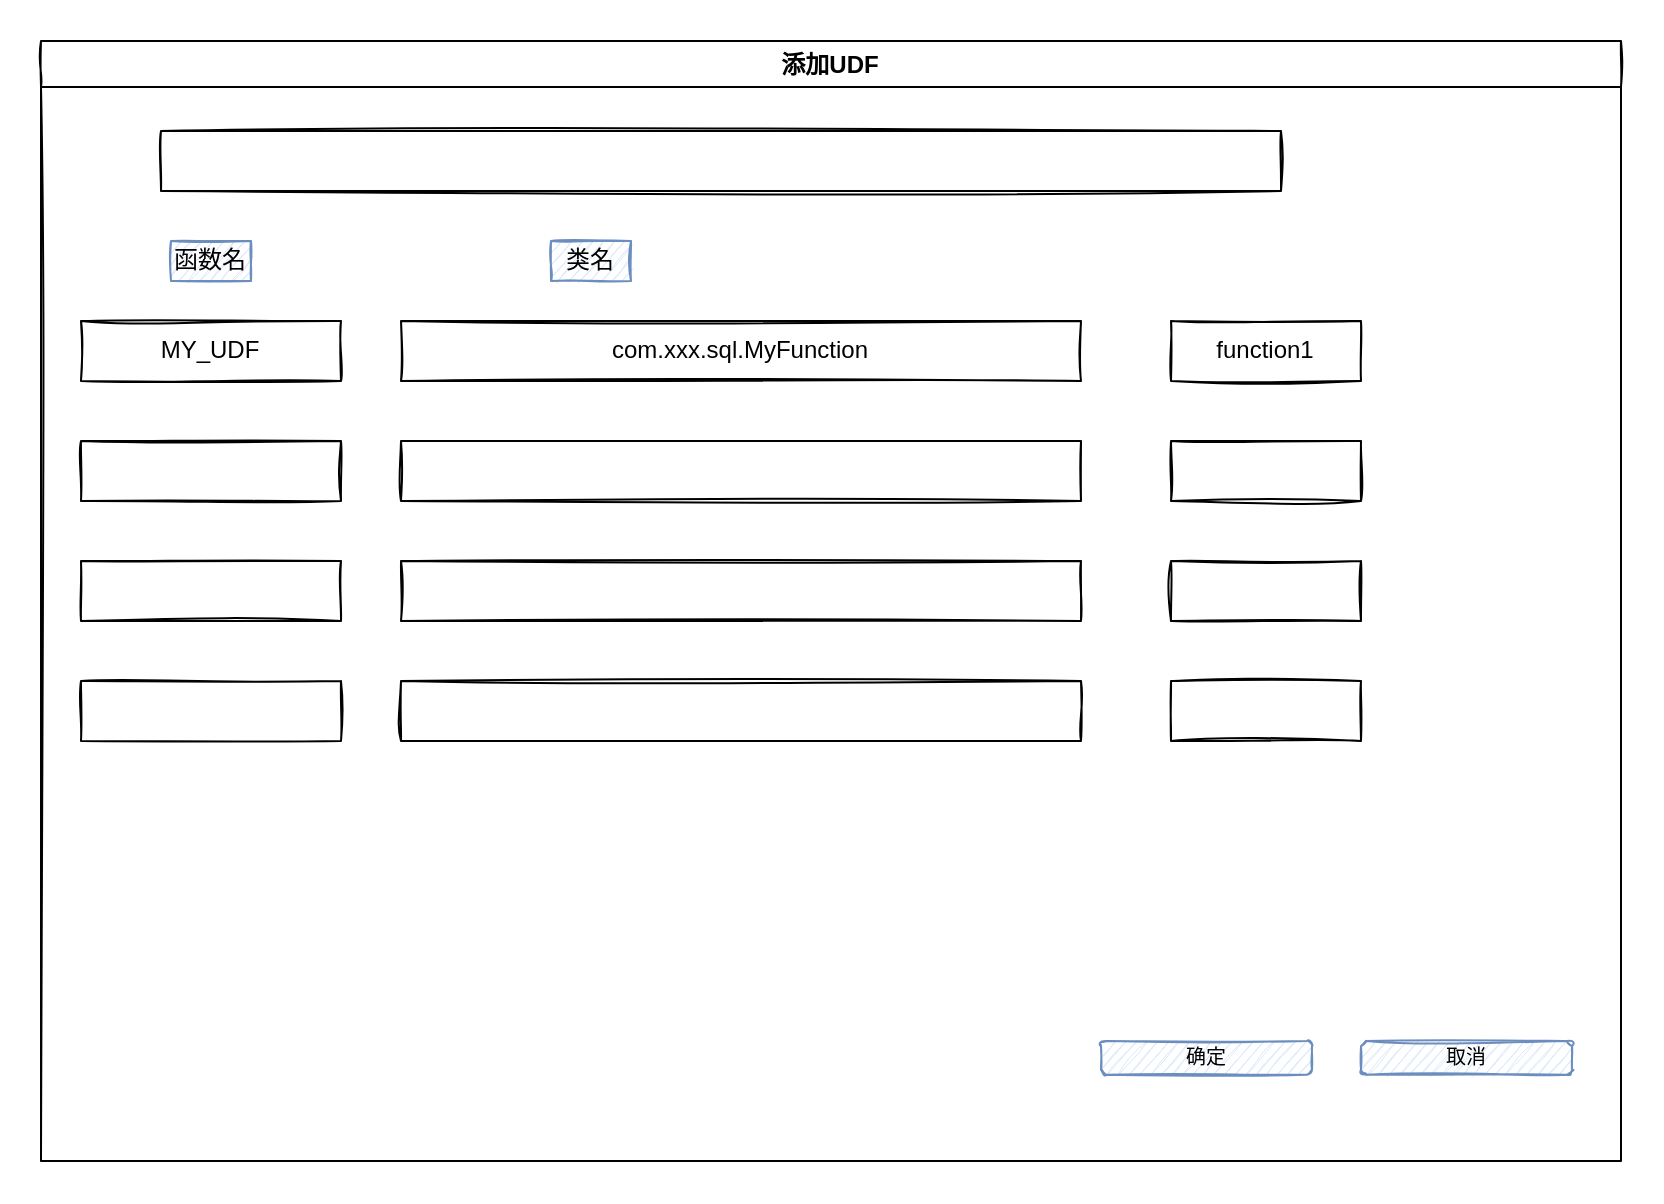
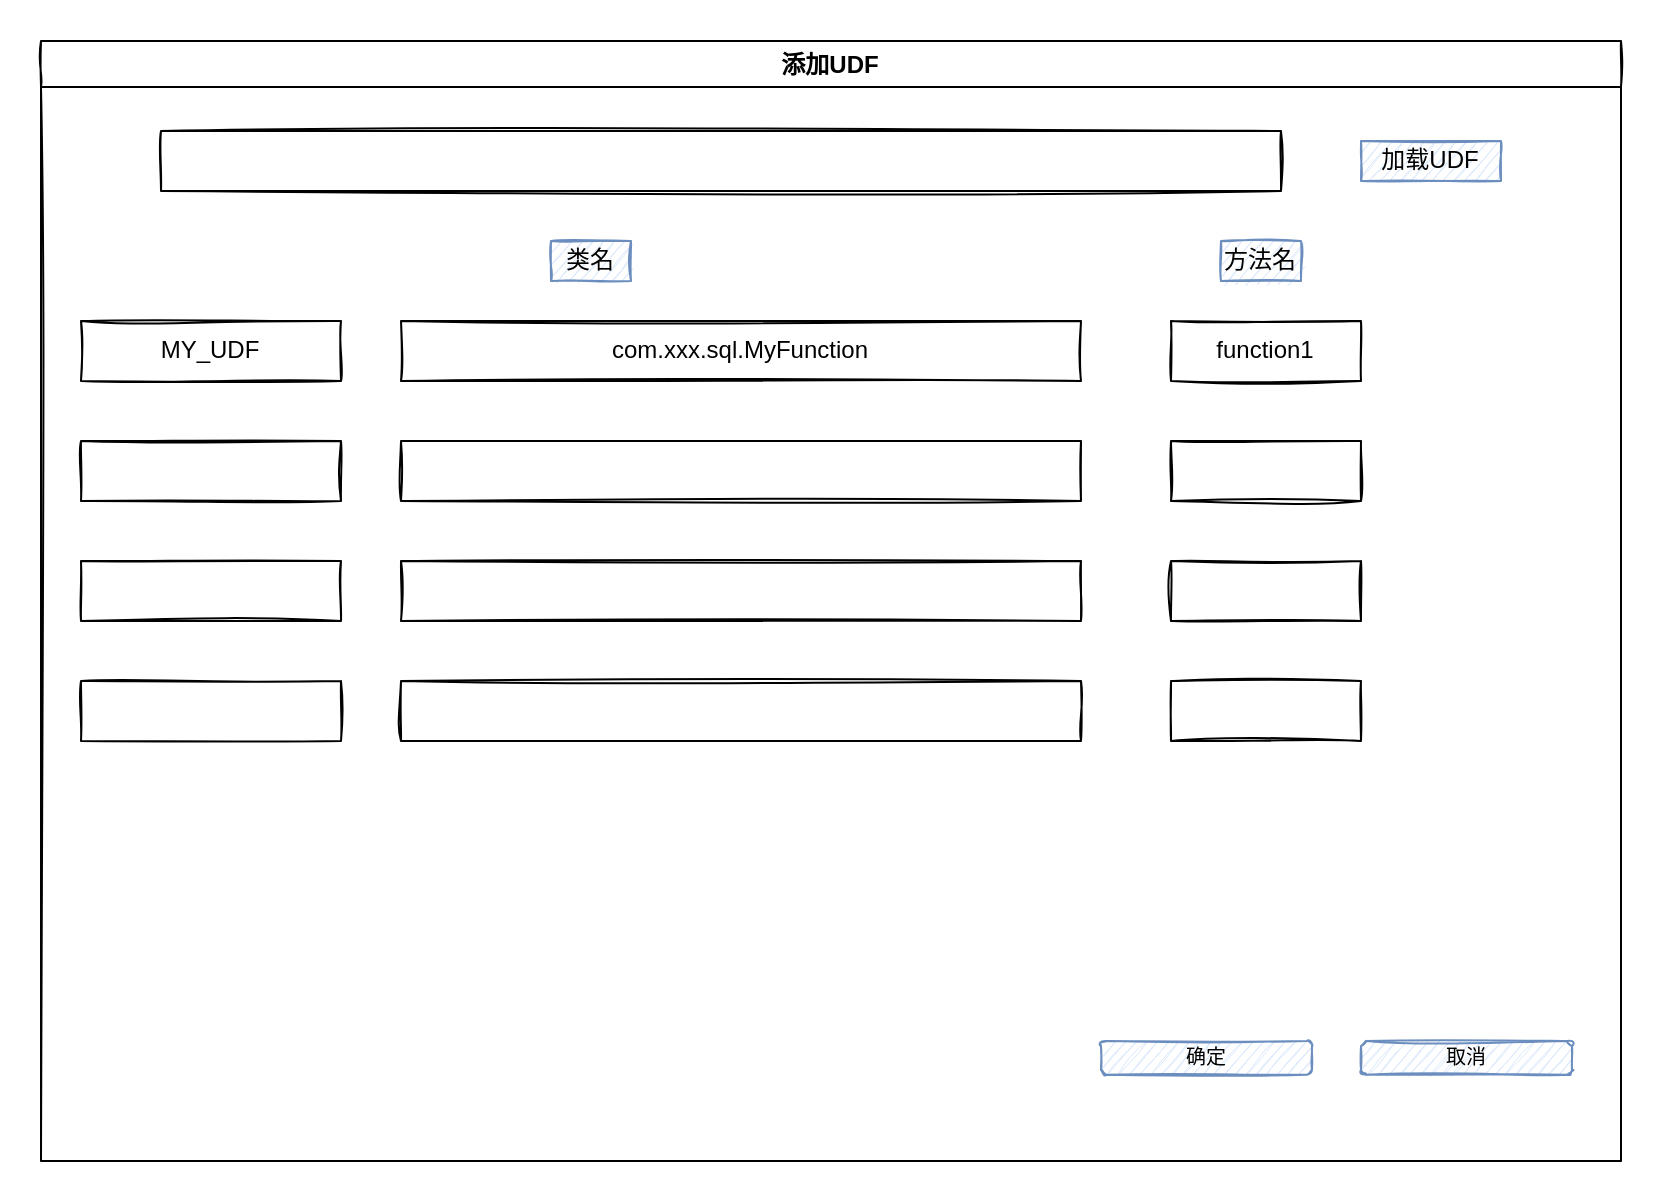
node "加载UDF": added
node "函数名": removed
node "方法名": added
